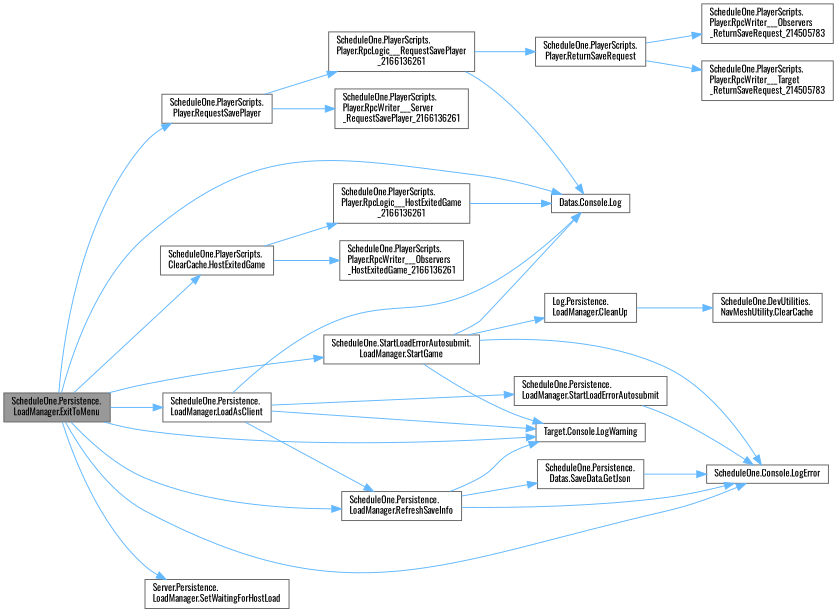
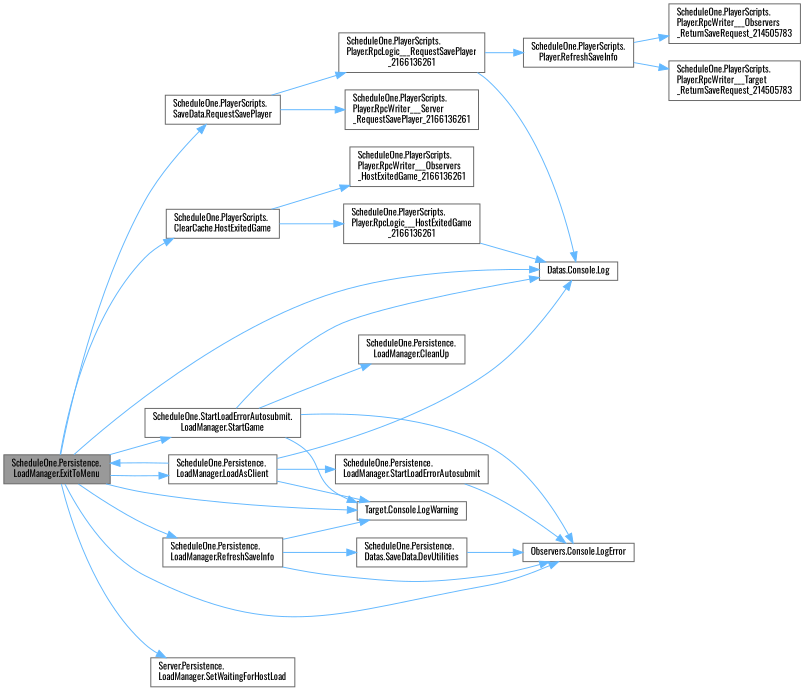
node "ScheduleOne.PlayerScripts. Player.ReturnSaveRequest": label "ScheduleOne.PlayerScripts. Player.ReturnSaveRequest" -> "ScheduleOne.PlayerScripts. Player.RefreshSaveInfo"
node "ScheduleOne.PlayerScripts. Player.RequestSavePlayer": label "ScheduleOne.PlayerScripts. Player.RequestSavePlayer" -> "ScheduleOne.PlayerScripts. SaveData.RequestSavePlayer"
node "Log.Persistence. LoadManager.CleanUp": label "Log.Persistence. LoadManager.CleanUp" -> "ScheduleOne.Persistence. LoadManager.CleanUp"
node "ScheduleOne.DevUtilities. NavMeshUtility.ClearCache": removed
edge "ScheduleOne.Persistence. LoadManager.LoadAsClient" -> "ScheduleOne.Persistence. LoadManager.RefreshSaveInfo": now "ScheduleOne.Persistence. LoadManager.LoadAsClient" -> "ScheduleOne.Persistence. LoadManager.ExitToMenu"
node "ScheduleOne.Persistence. Datas.SaveData.GetJson": label "ScheduleOne.Persistence. Datas.SaveData.GetJson" -> "ScheduleOne.Persistence. Datas.SaveData.DevUtilities"
node "ScheduleOne.Console.LogError": label "ScheduleOne.Console.LogError" -> "Observers.Console.LogError"
